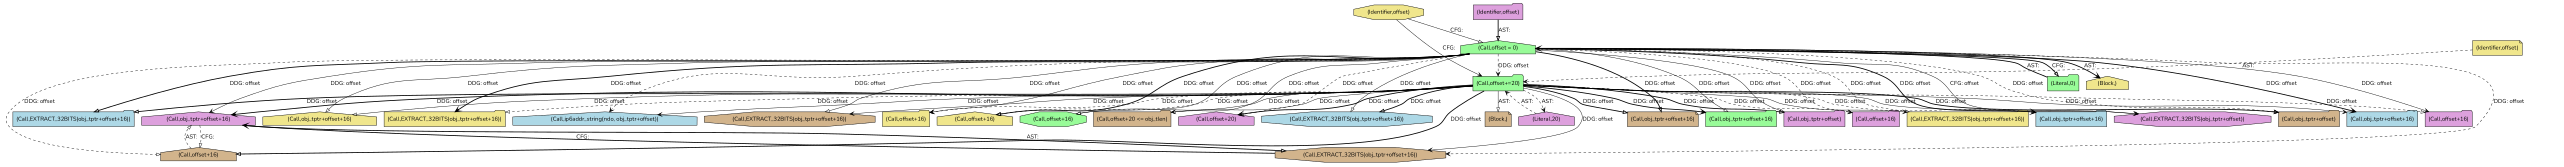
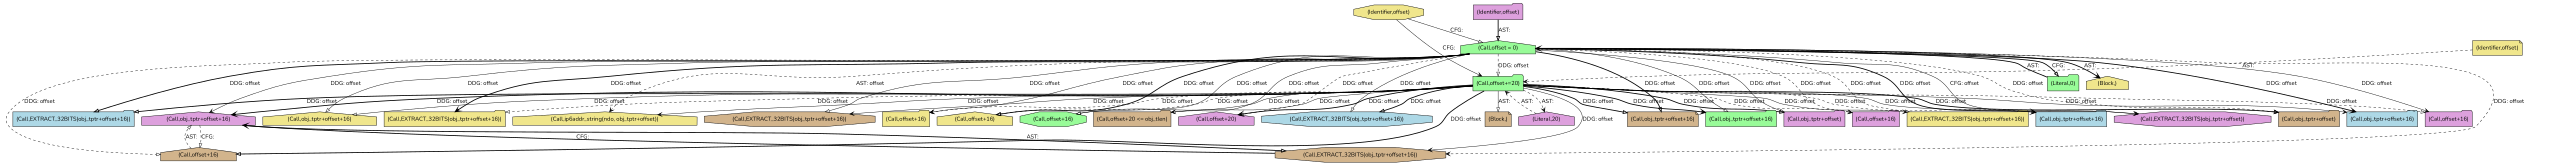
edge "(Call,offset = 0)" -> "(Call,offset+=20)": arrowhead vee -> onormal
edge "(Call,offset = 0)" -> "(Call,ip6addr_string(ndo, obj_tptr+offset))": label "DDG: offset" -> "AST: offset"
node "(Call,ip6addr_string(ndo, obj_tptr+offset))": fillcolor lightblue -> khaki
